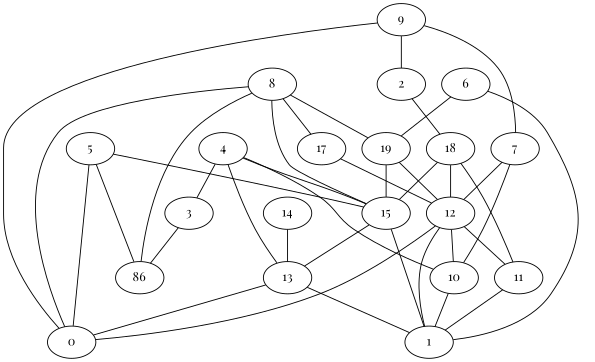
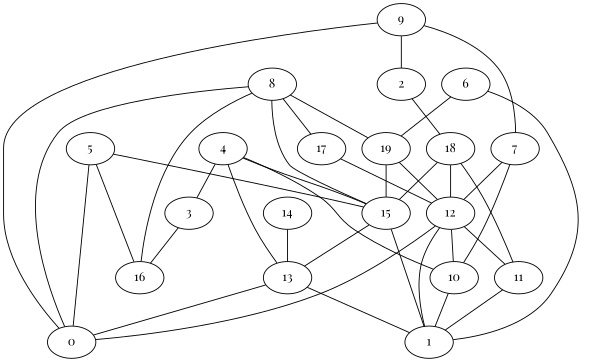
node "86": label "86" -> "16"
